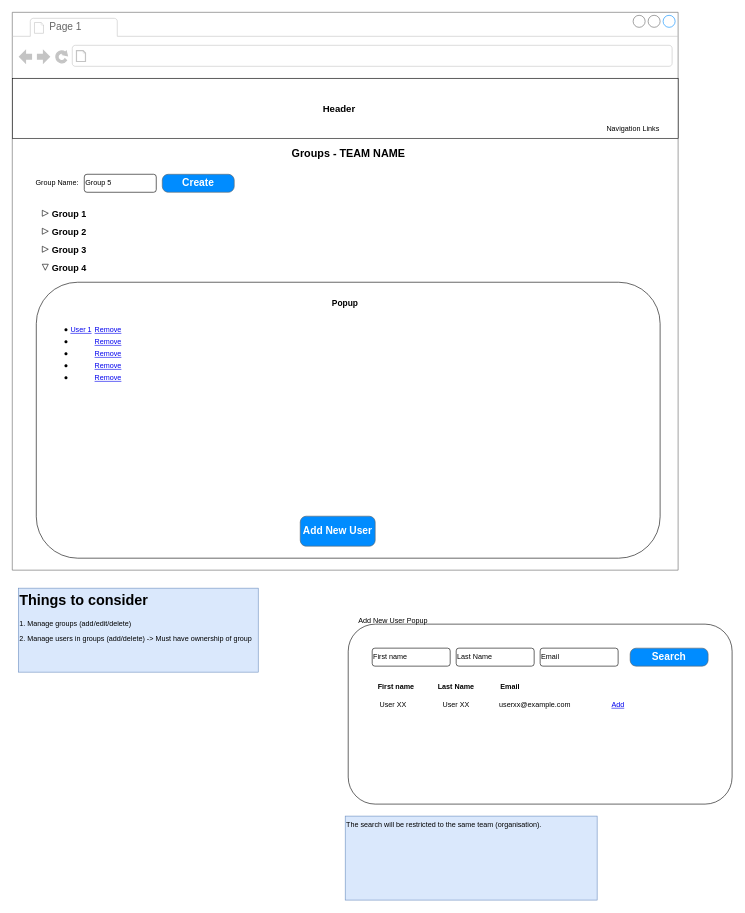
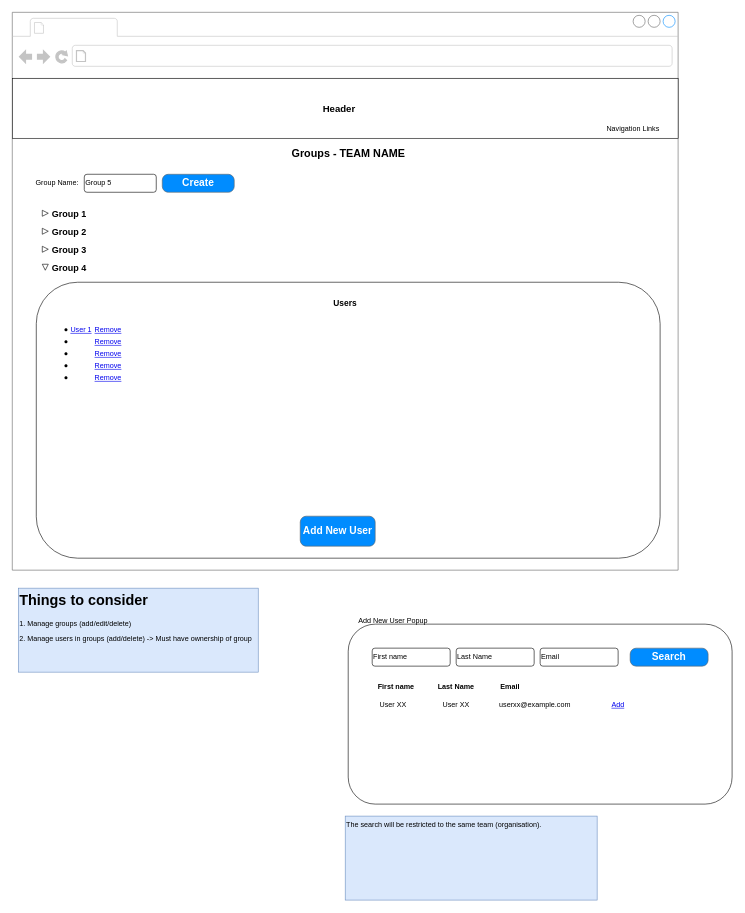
node "Page 1": removed
node "Popup": label "Popup" -> "Users"
